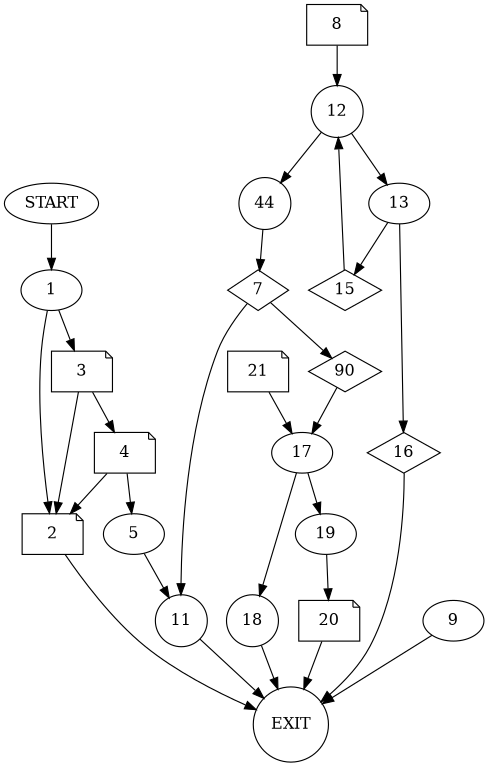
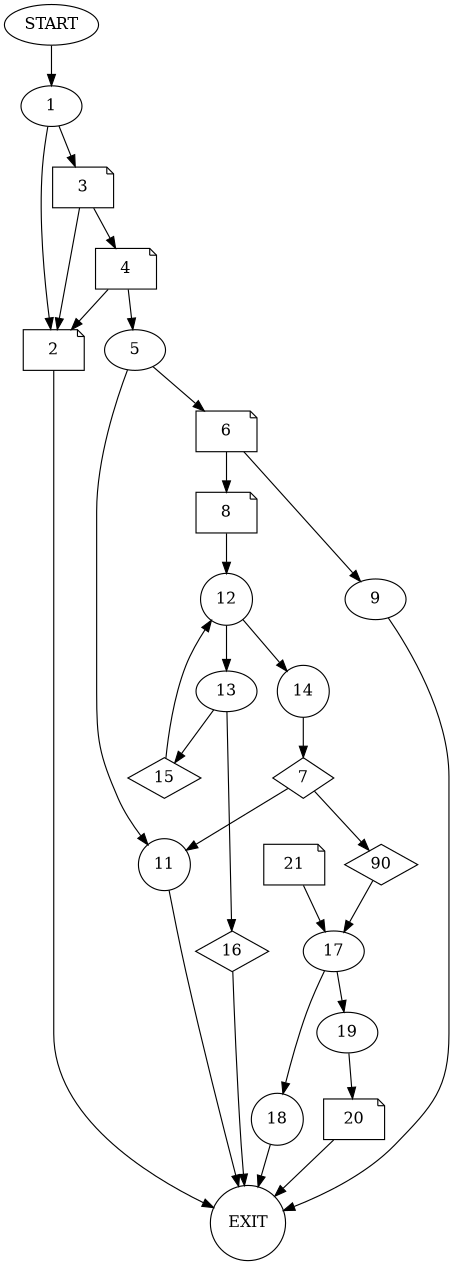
node "44": label "44" -> "14"
node "6": added
